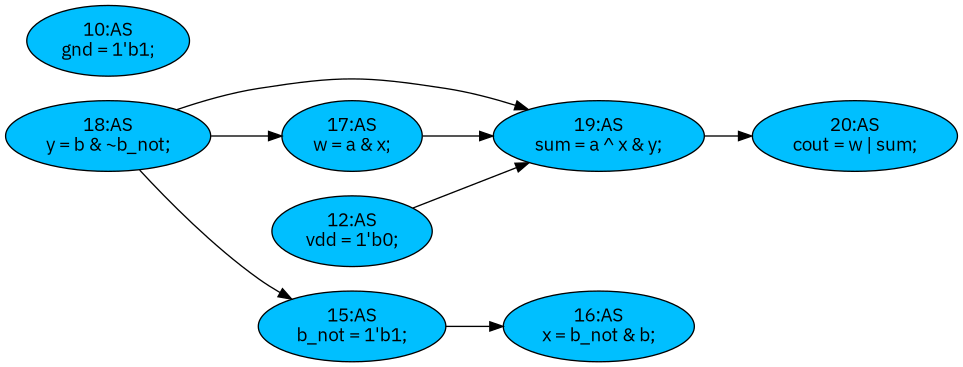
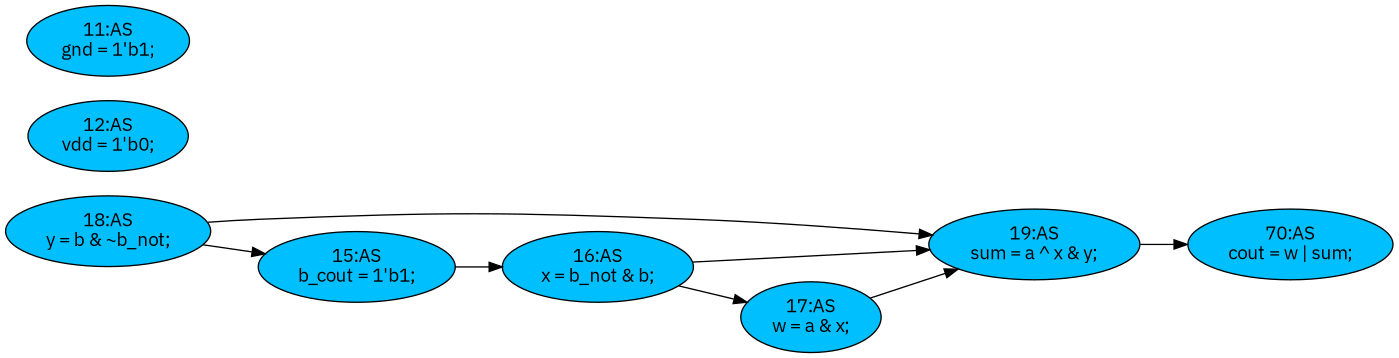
node "10:AS gnd = 1'b1;": label "10:AS gnd = 1'b1;" -> "11:AS gnd = 1'b1;"
edge "18:AS y = b & ~b_not;" -> "17:AS w = a & x;": now "16:AS x = b_not & b;" -> "17:AS w = a & x;"
node "20:AS cout = w | sum;": label "20:AS cout = w | sum;" -> "70:AS cout = w | sum;"
edge "12:AS vdd = 1'b0;" -> "19:AS sum = a ^ x & y;": now "16:AS x = b_not & b;" -> "19:AS sum = a ^ x & y;"
node "15:AS b_not = 1'b1;": label "15:AS b_not = 1'b1;" -> "15:AS b_cout = 1'b1;"
